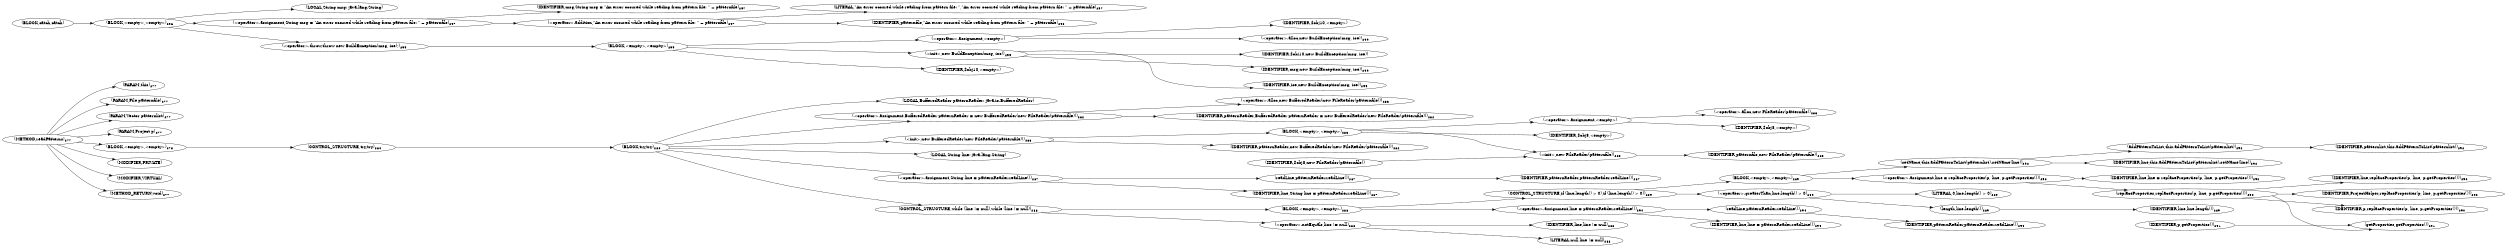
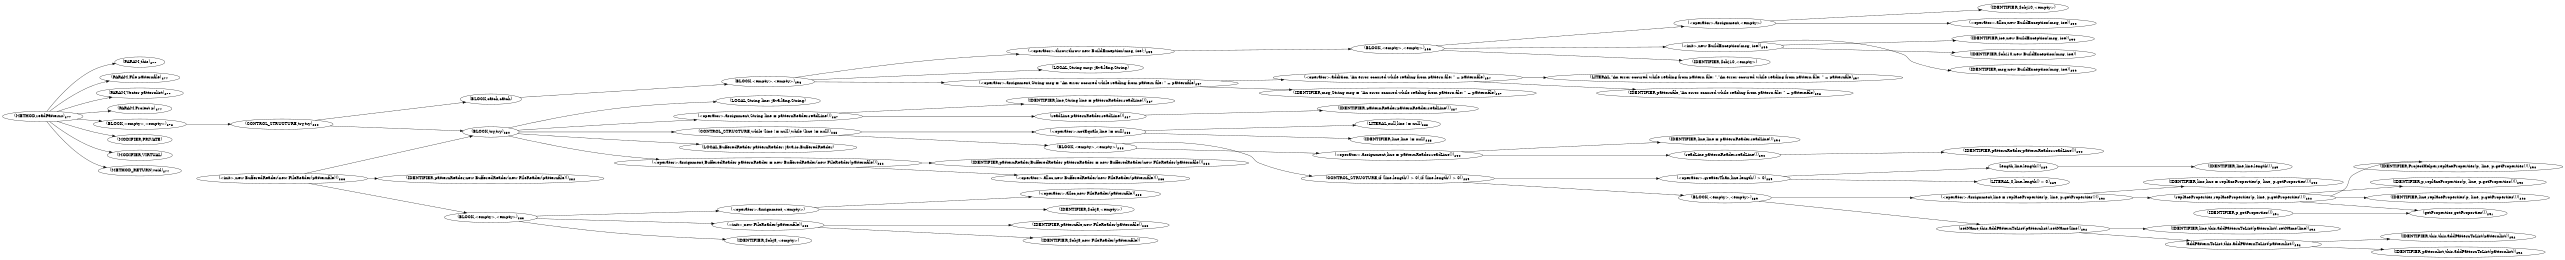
edge "(CONTROL_STRUCTURE,try,try)" -> "(BLOCK,catch,catch)": added
edge "(BLOCK,try,try)" -> "(<init>,new BufferedReader(new FileReader(patternfile)))": reversed
edge "(IDENTIFIER,$obj8,new FileReader(patternfile))" -> "(<init>,new FileReader(patternfile))": reversed
node "(IDENTIFIER,this,this.addPatternToList(patternlist))": added
